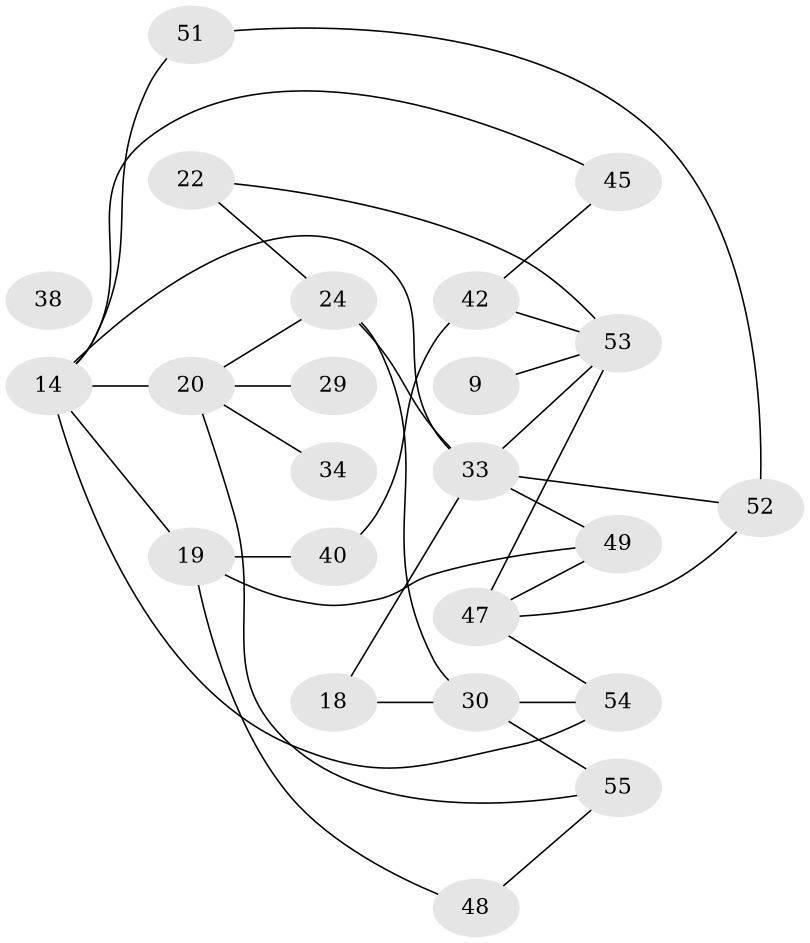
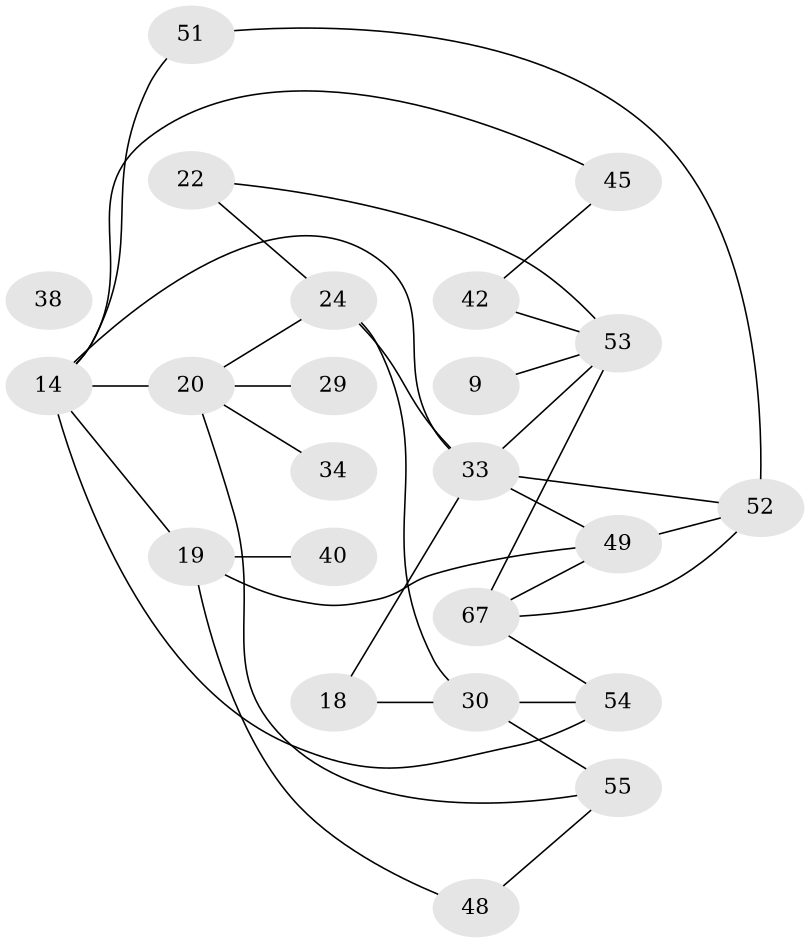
edge "42" -- "40": removed
edge "52" -- "49": added
node "47": label "47" -> "67"
